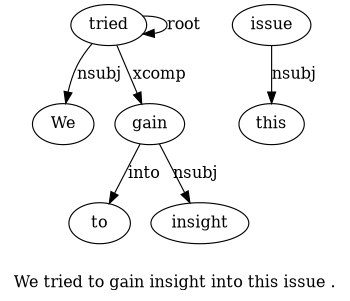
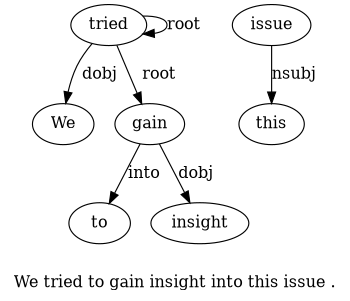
edge "tried" -> "We": label "nsubj" -> "dobj"
edge "tried" -> "gain": label "xcomp" -> "root"
edge "gain" -> "insight": label "nsubj" -> "dobj"
